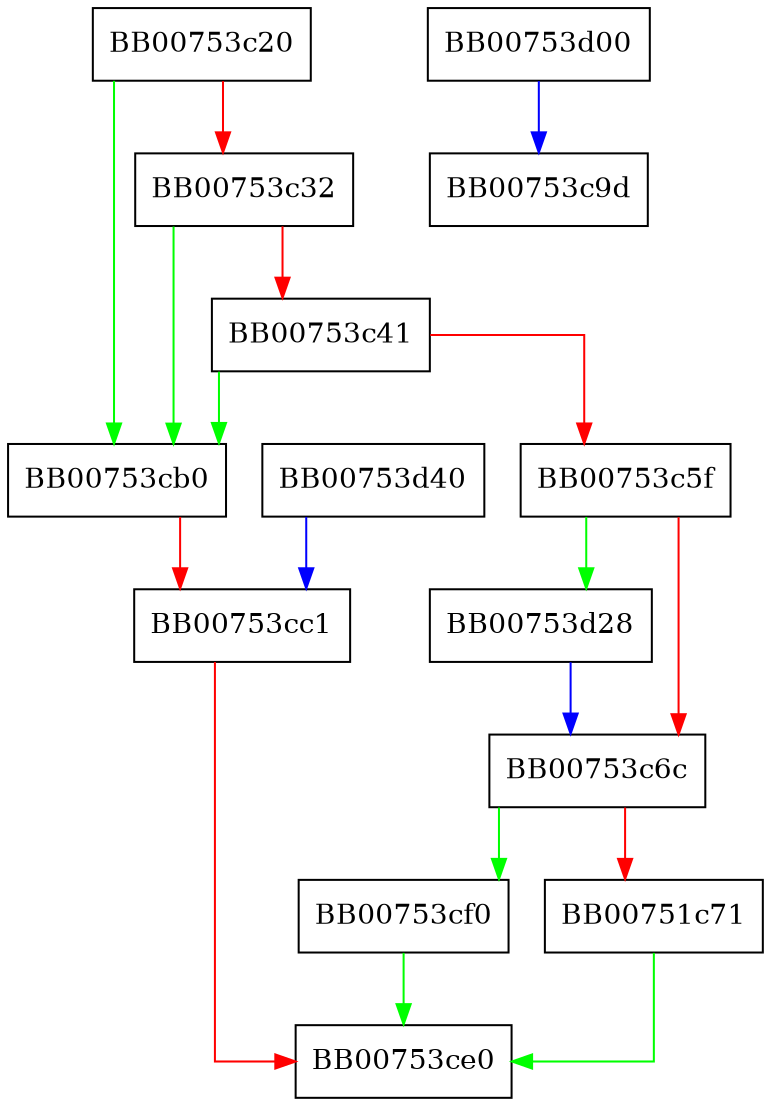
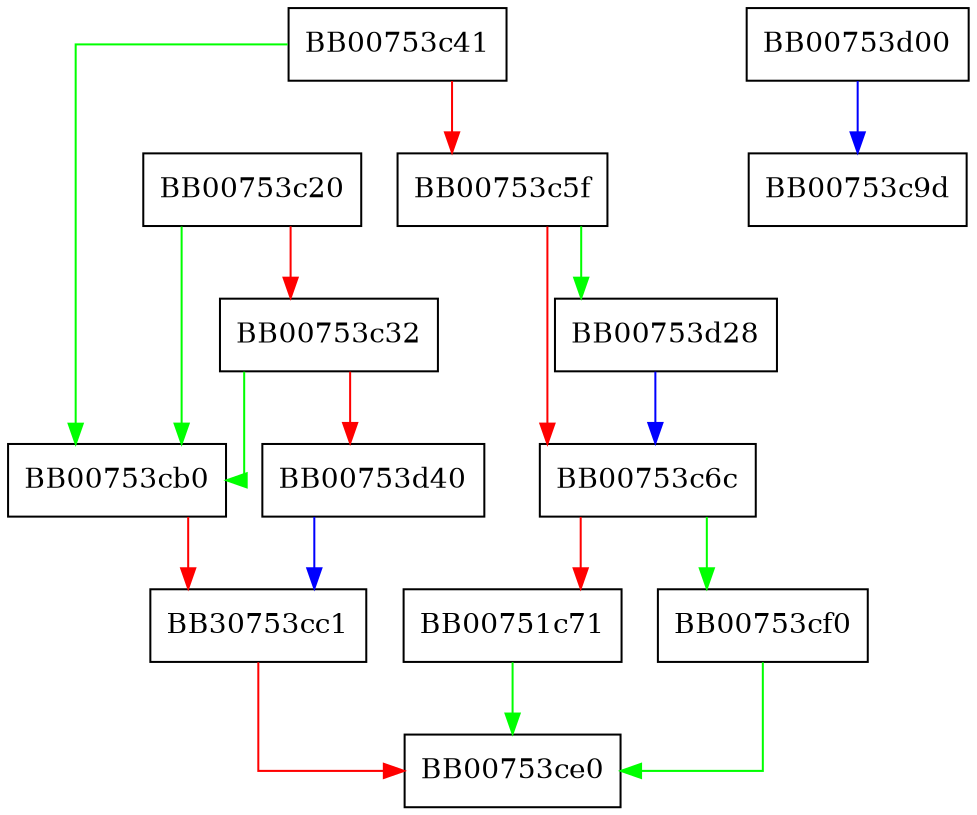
edge "BB00753c32" -> "BB00753c41": now "BB00753c32" -> "BB00753d40"
node "BB00753cc1": label "BB00753cc1" -> "BB30753cc1"
